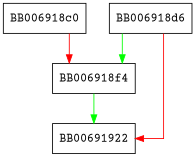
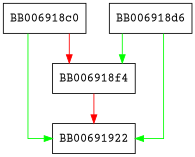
edge "BB006918c0" -> "BB00691922": added
edge "BB006918d6" -> "BB00691922": color red -> green
edge "BB006918f4" -> "BB00691922": color green -> red
